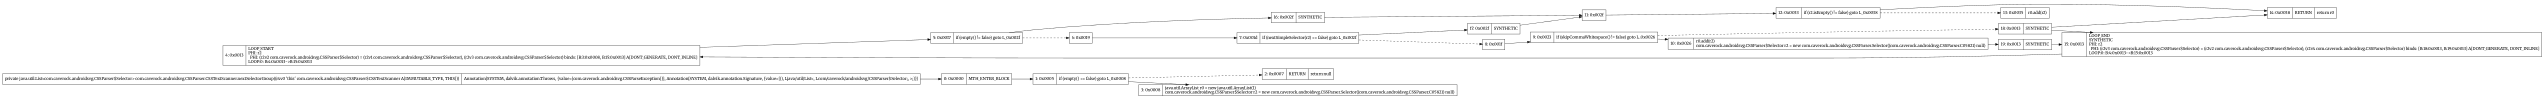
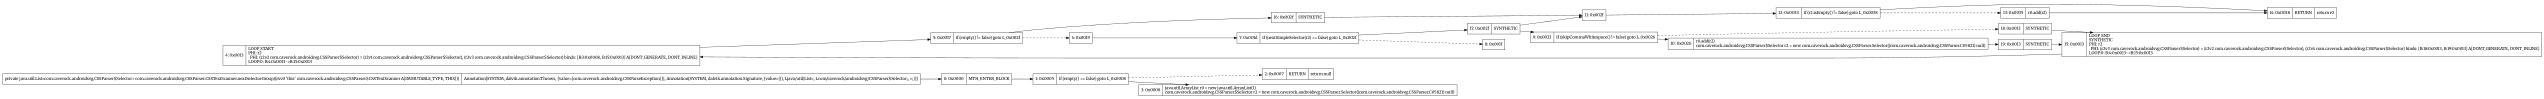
edge "18: 0x0013" -> "14: 0x0038": now "13: 0x0035" -> "14: 0x0038"
edge "8: 0x001f" -> "9: 0x0023": now "17: 0x002f" -> "9: 0x0023"
